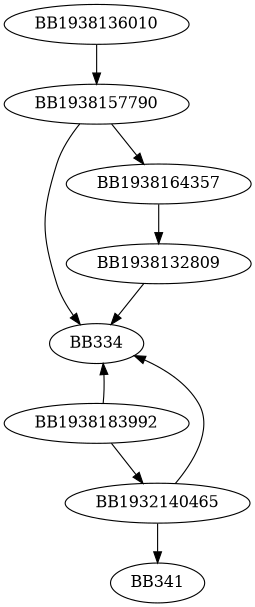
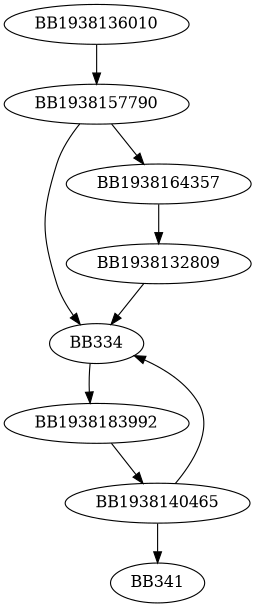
edge "BB1938183992" -> "BB334": reversed
node "BB1932140465": label "BB1932140465" -> "BB1938140465"
